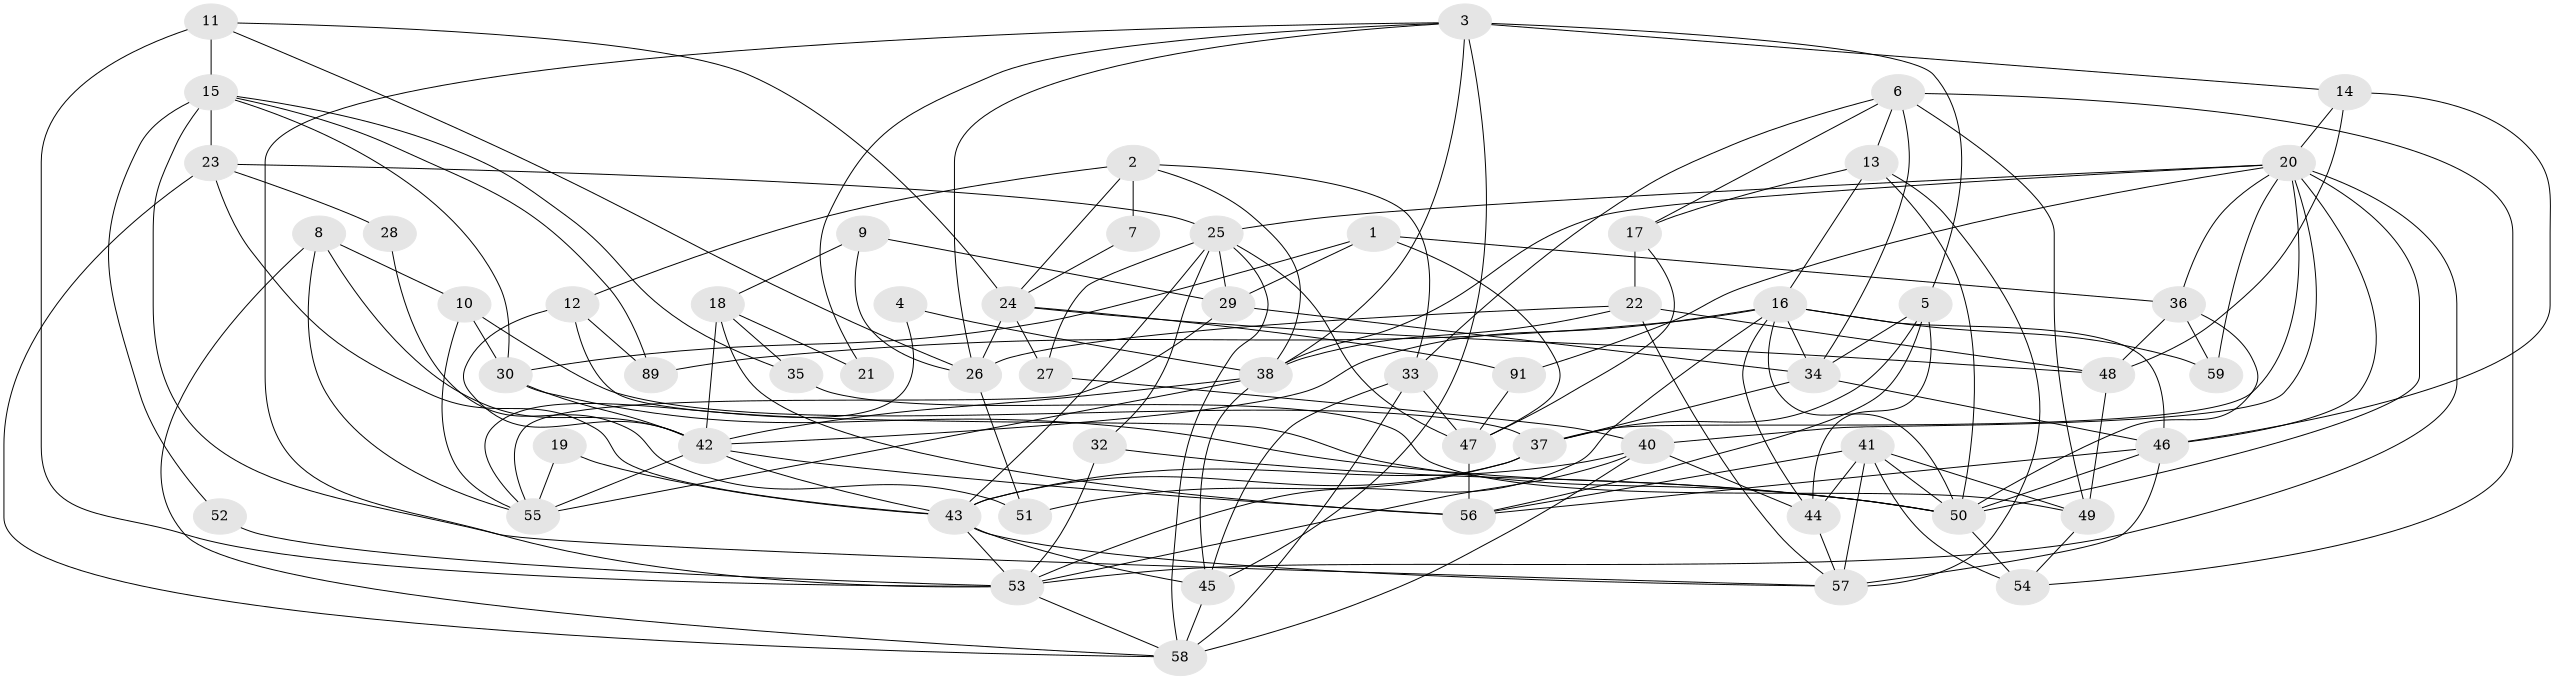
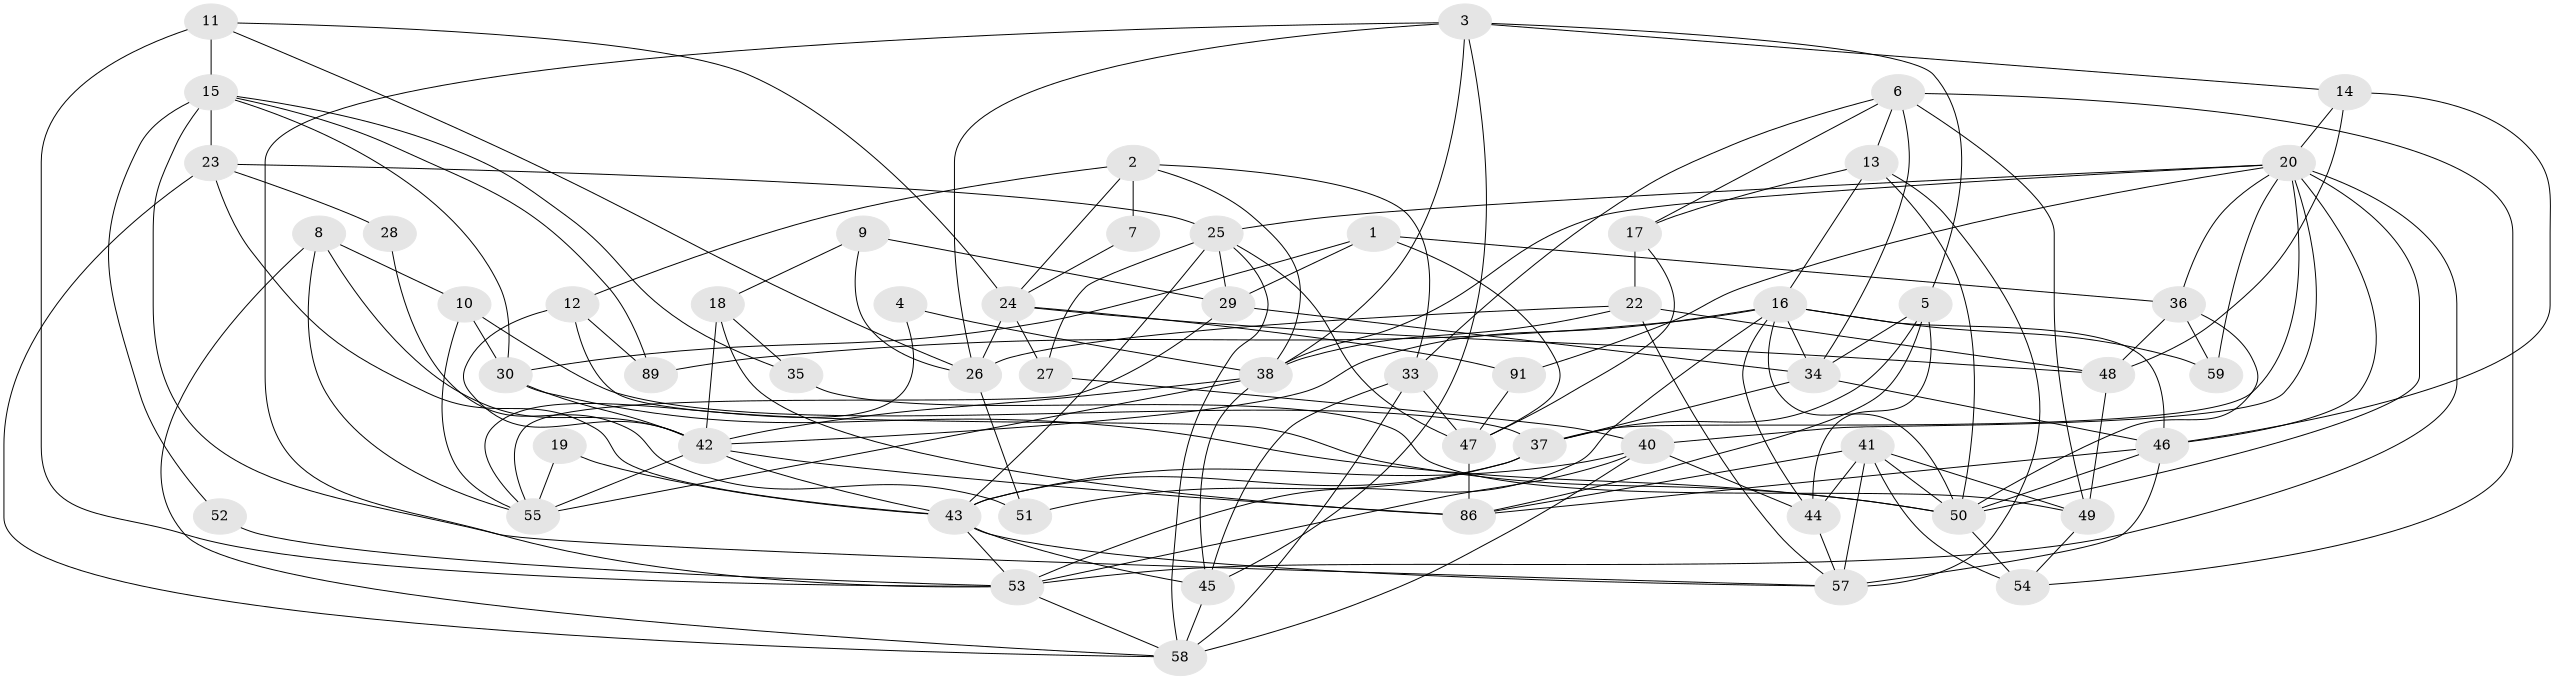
node "21": removed
node "32": removed
node "56": label "56" -> "86"
